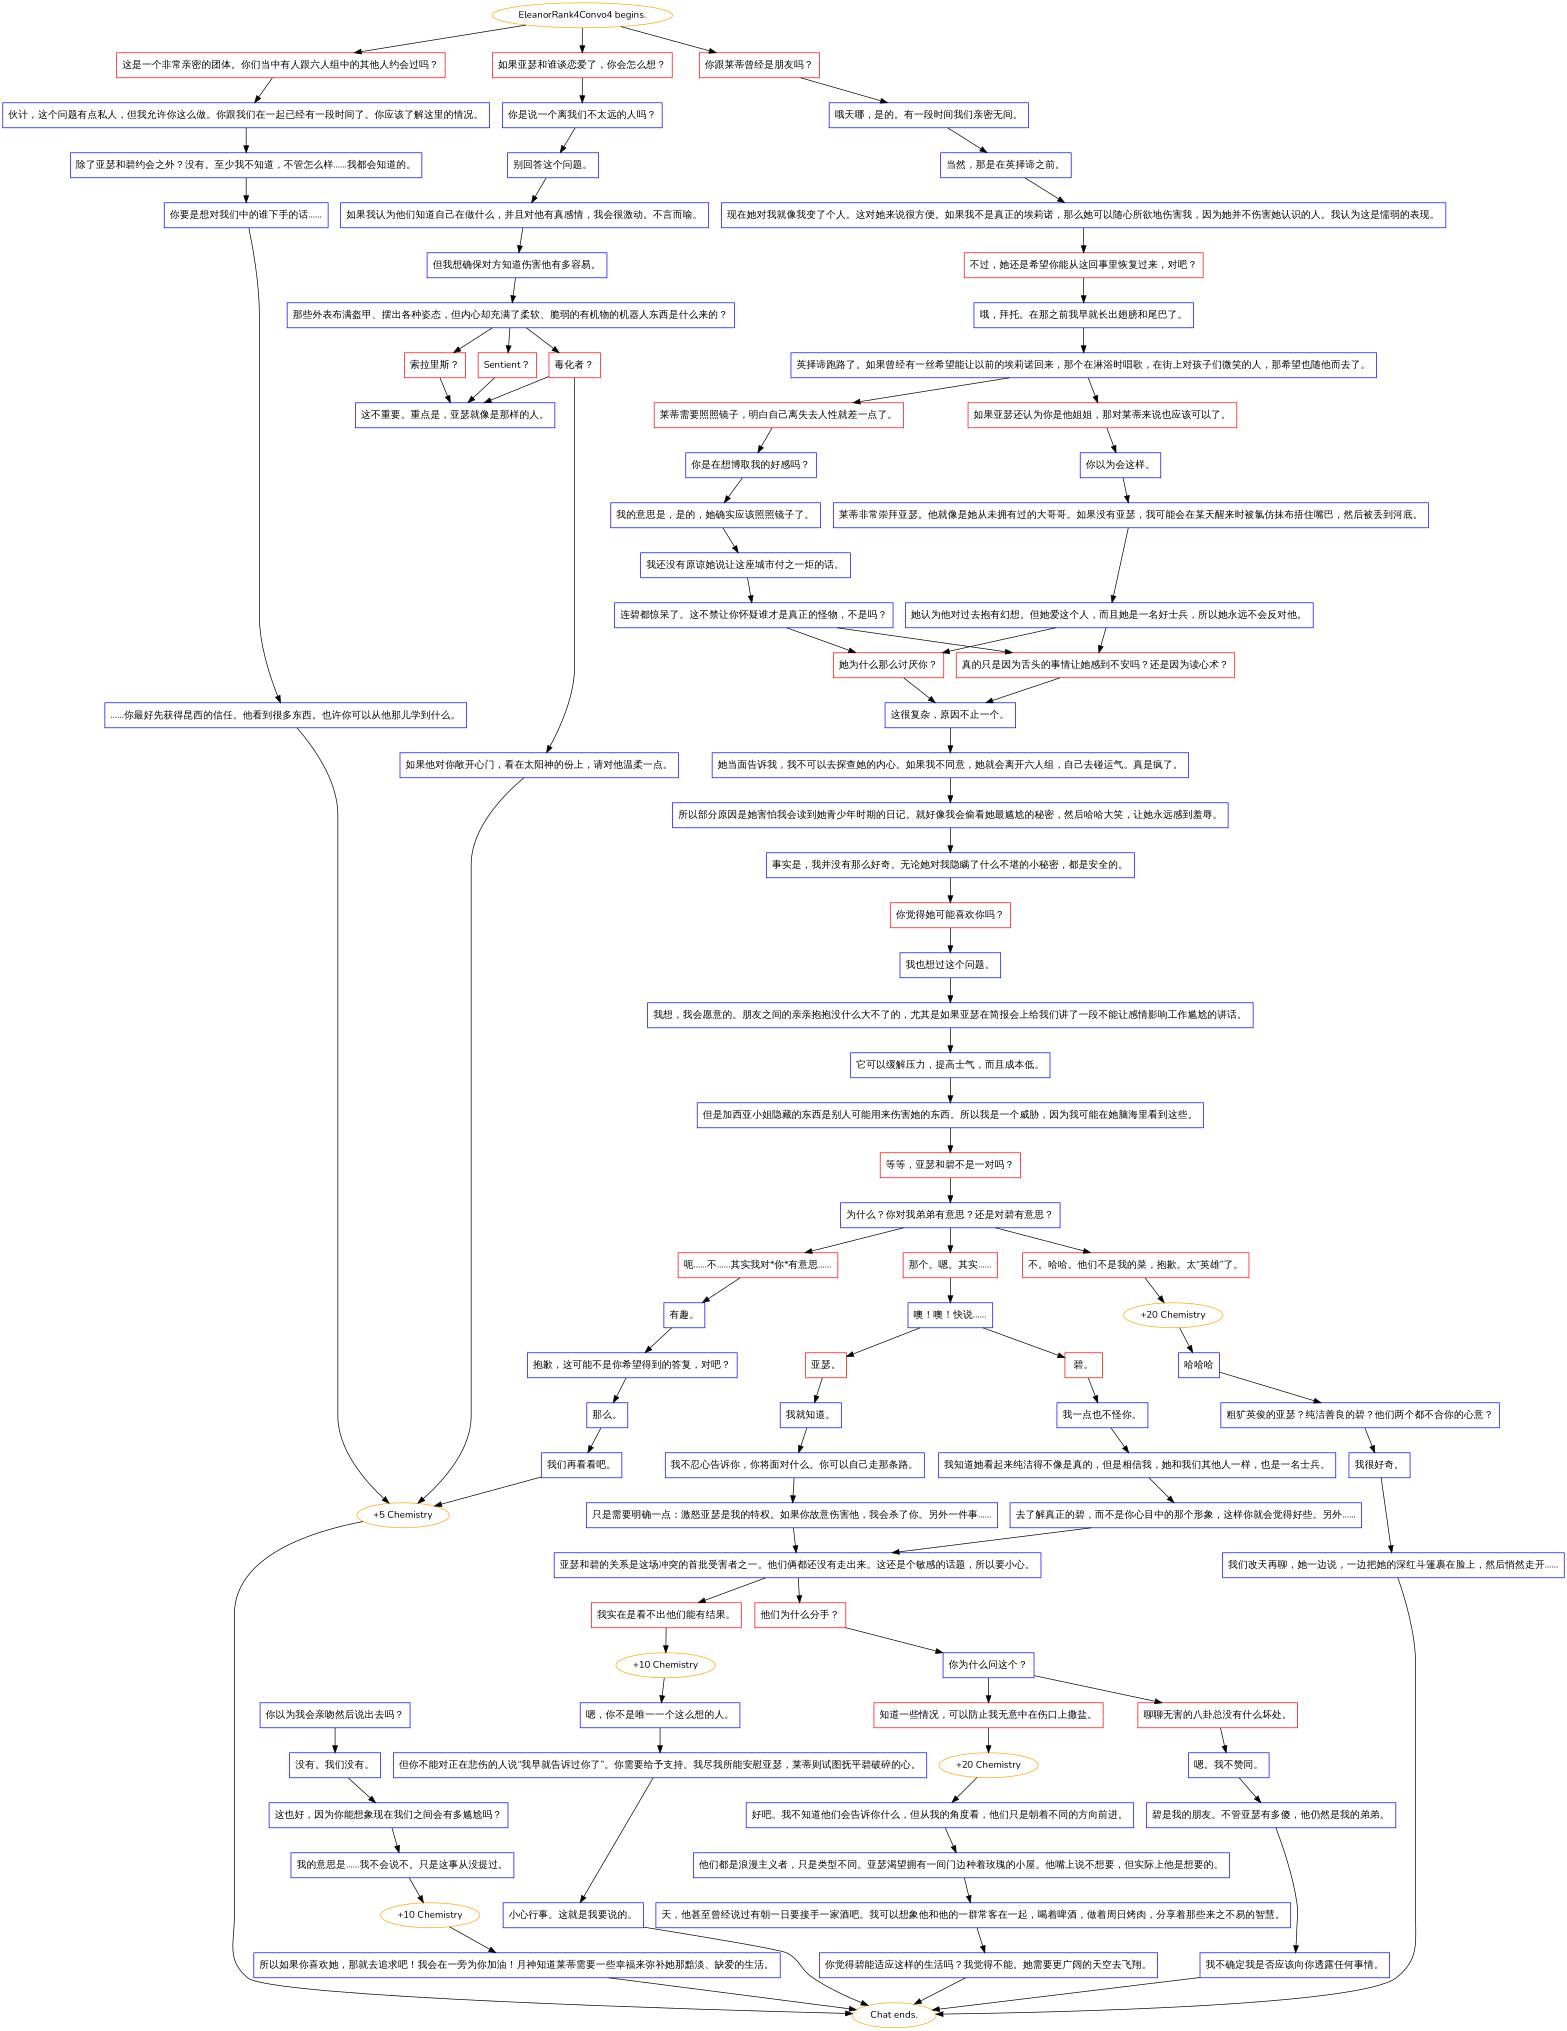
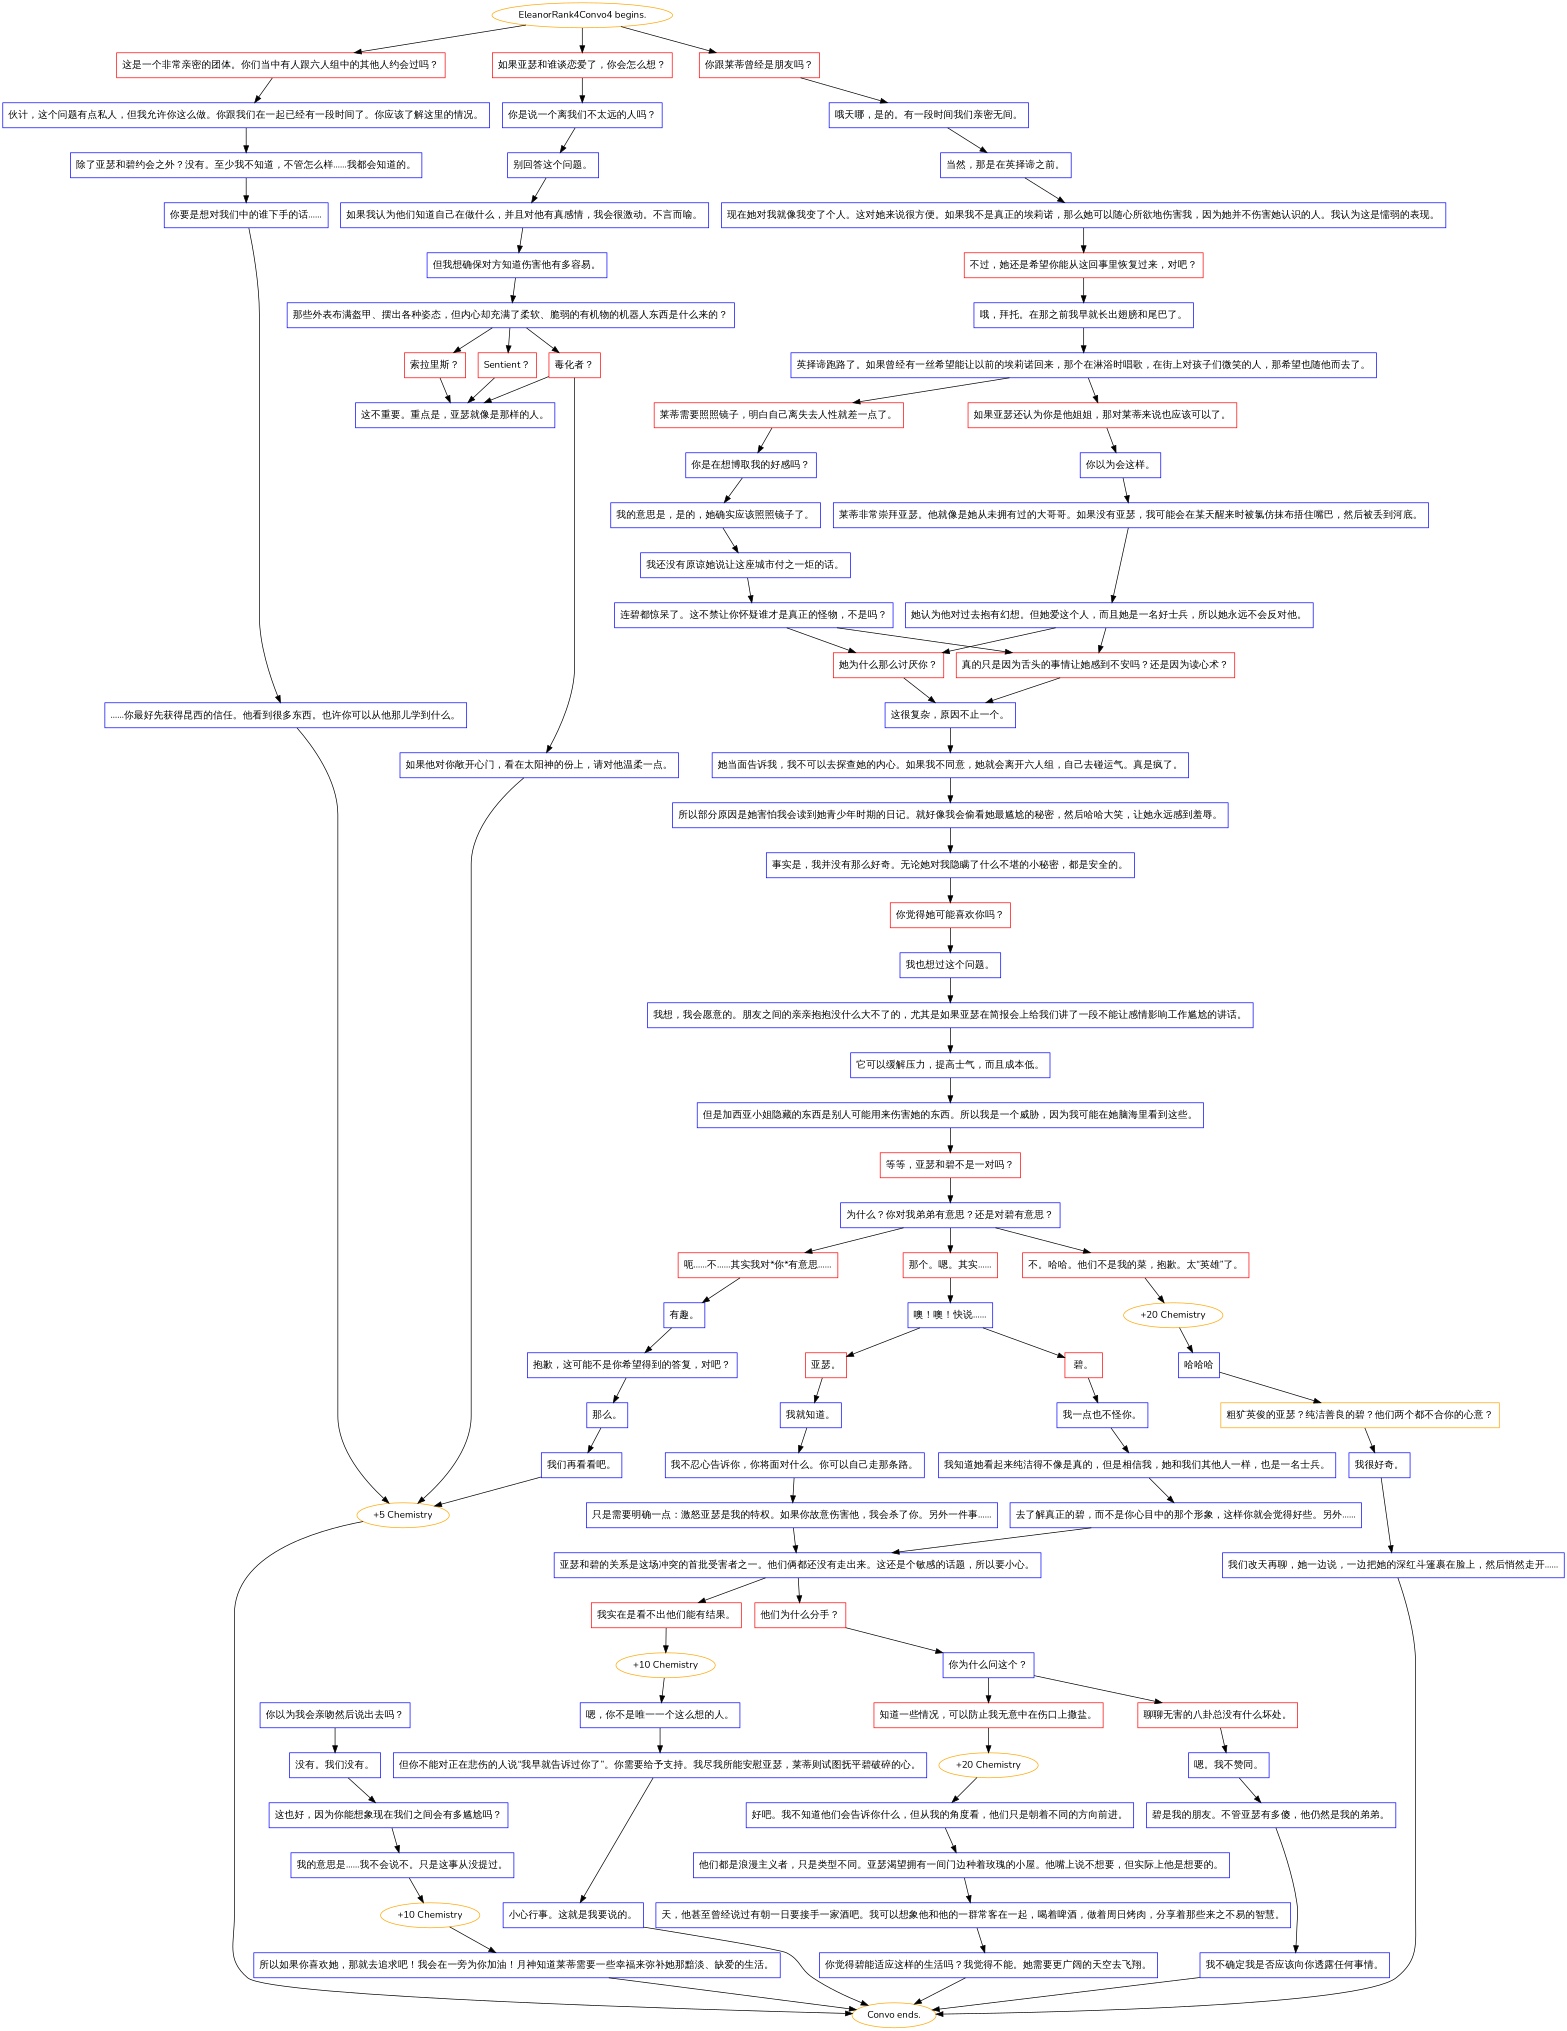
node "粗犷英俊的亚瑟？纯洁善良的碧？他们两个都不合你的心意？": color blue -> orange
node "Chat ends.": label "Chat ends." -> "Convo ends."
